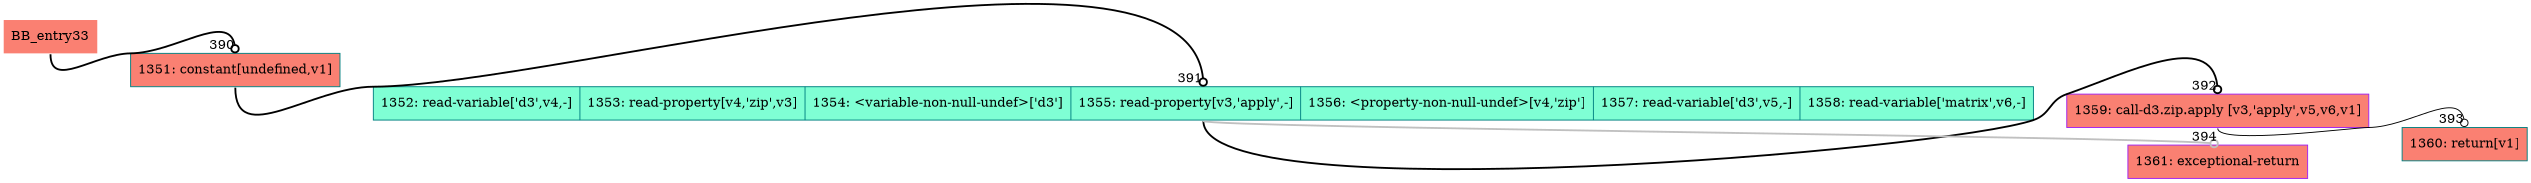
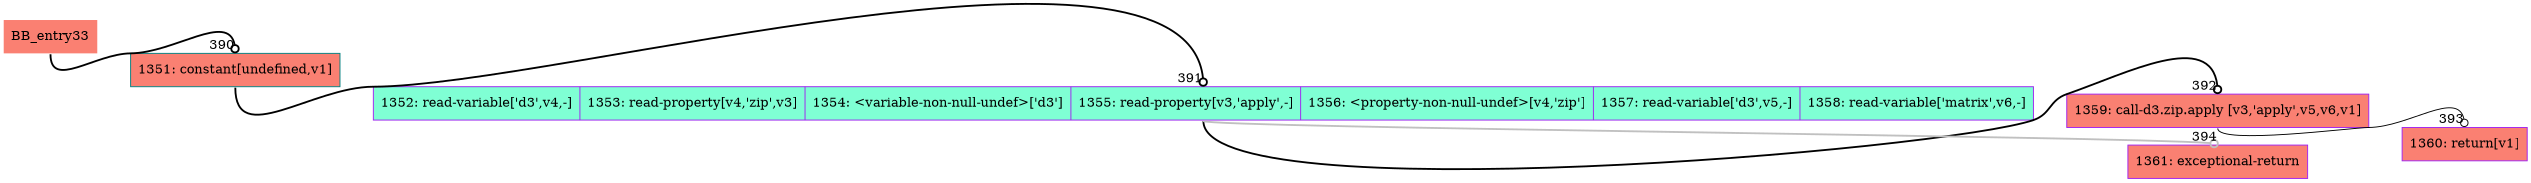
node "1352: read-variable['d3',v4,-]": color teal -> purple
node "1360: return[v1]": color teal -> purple
